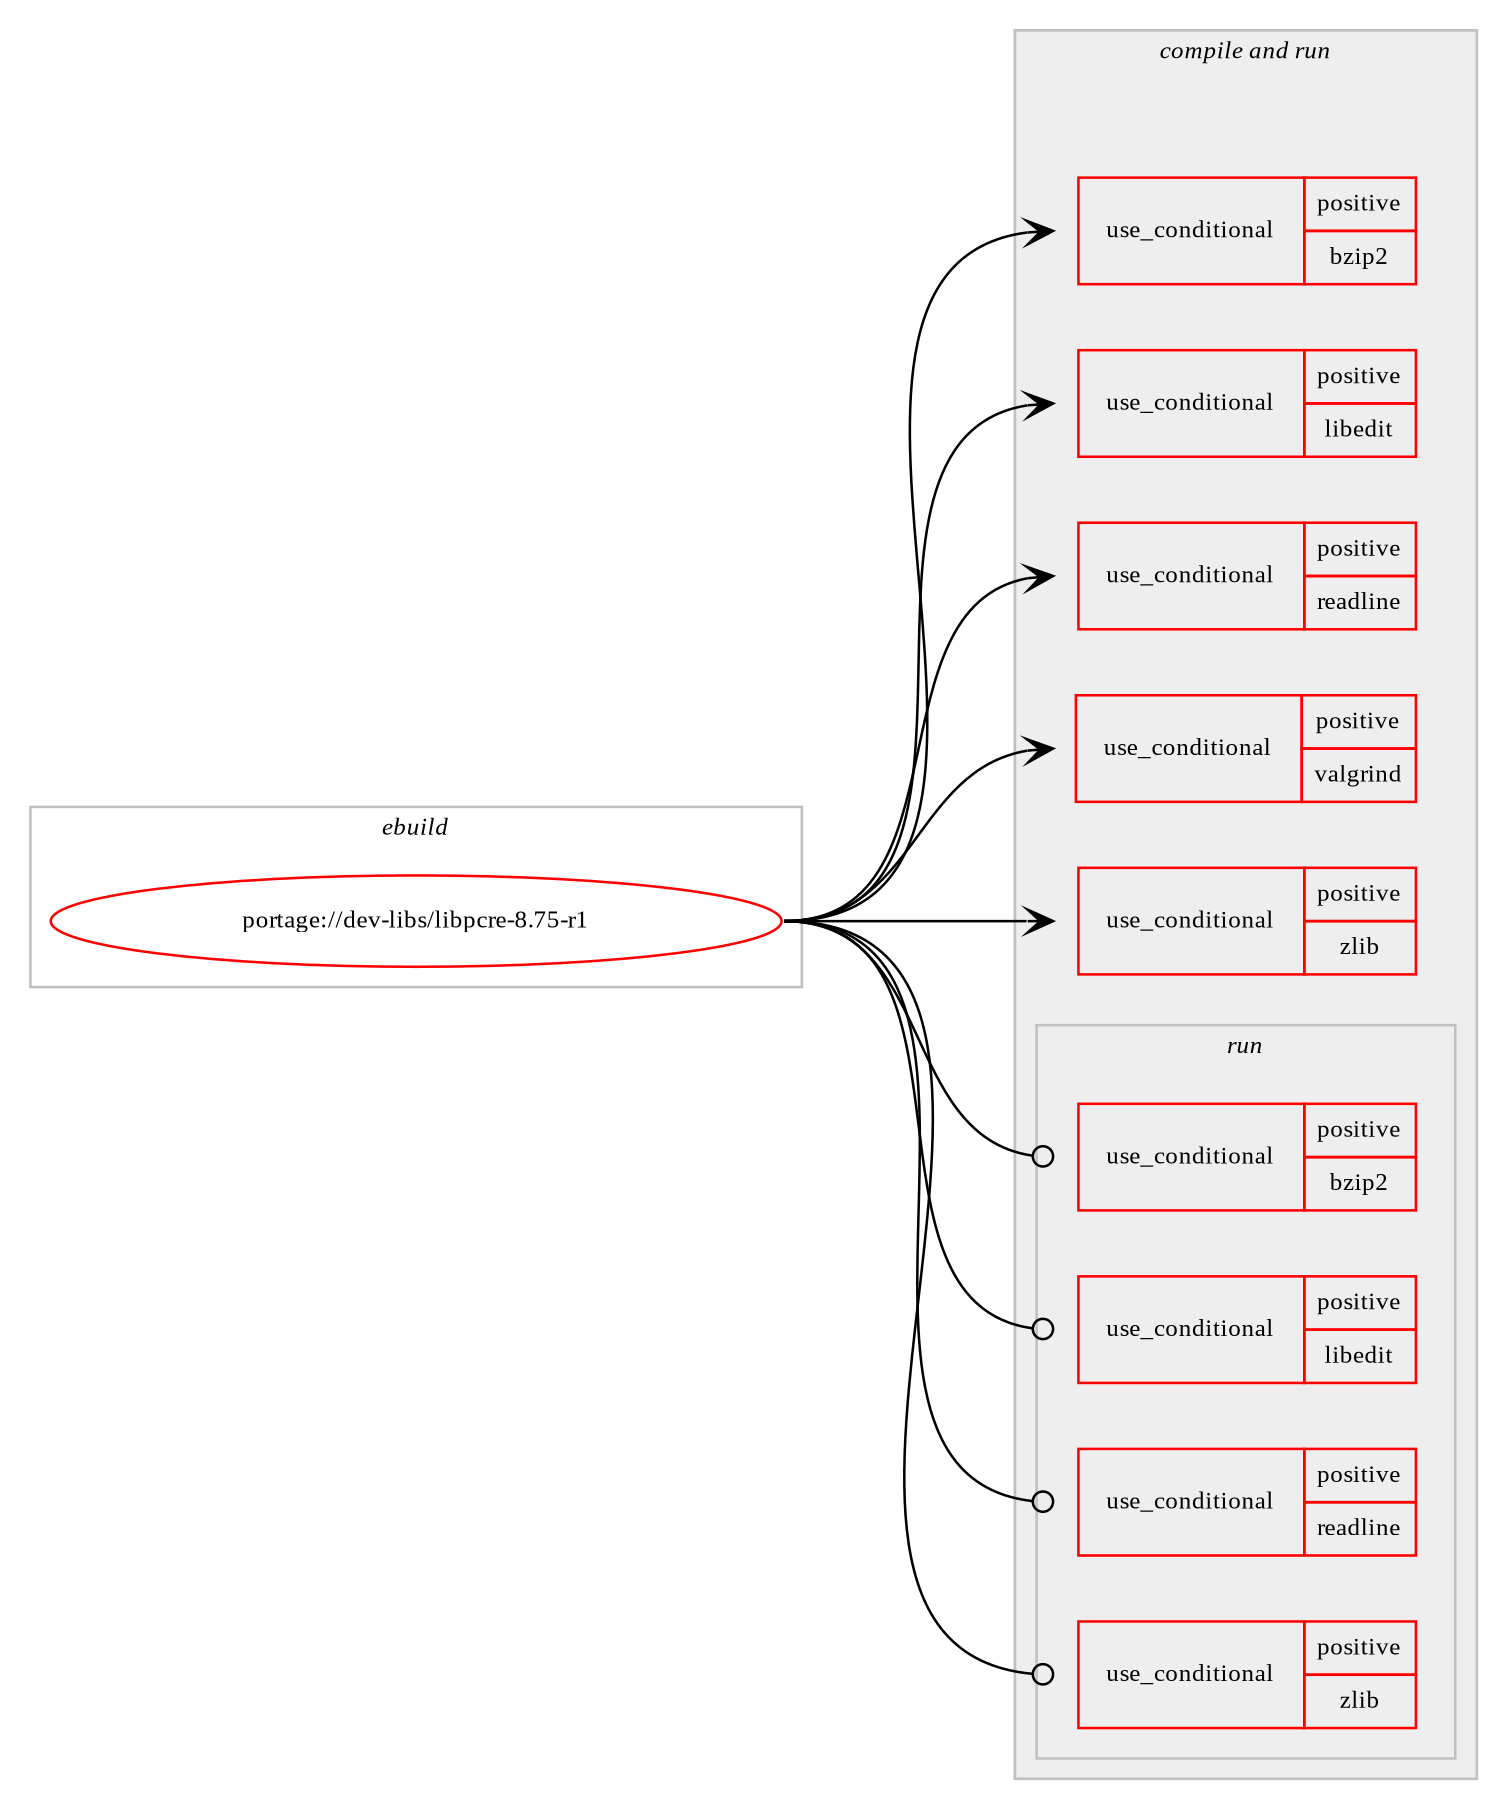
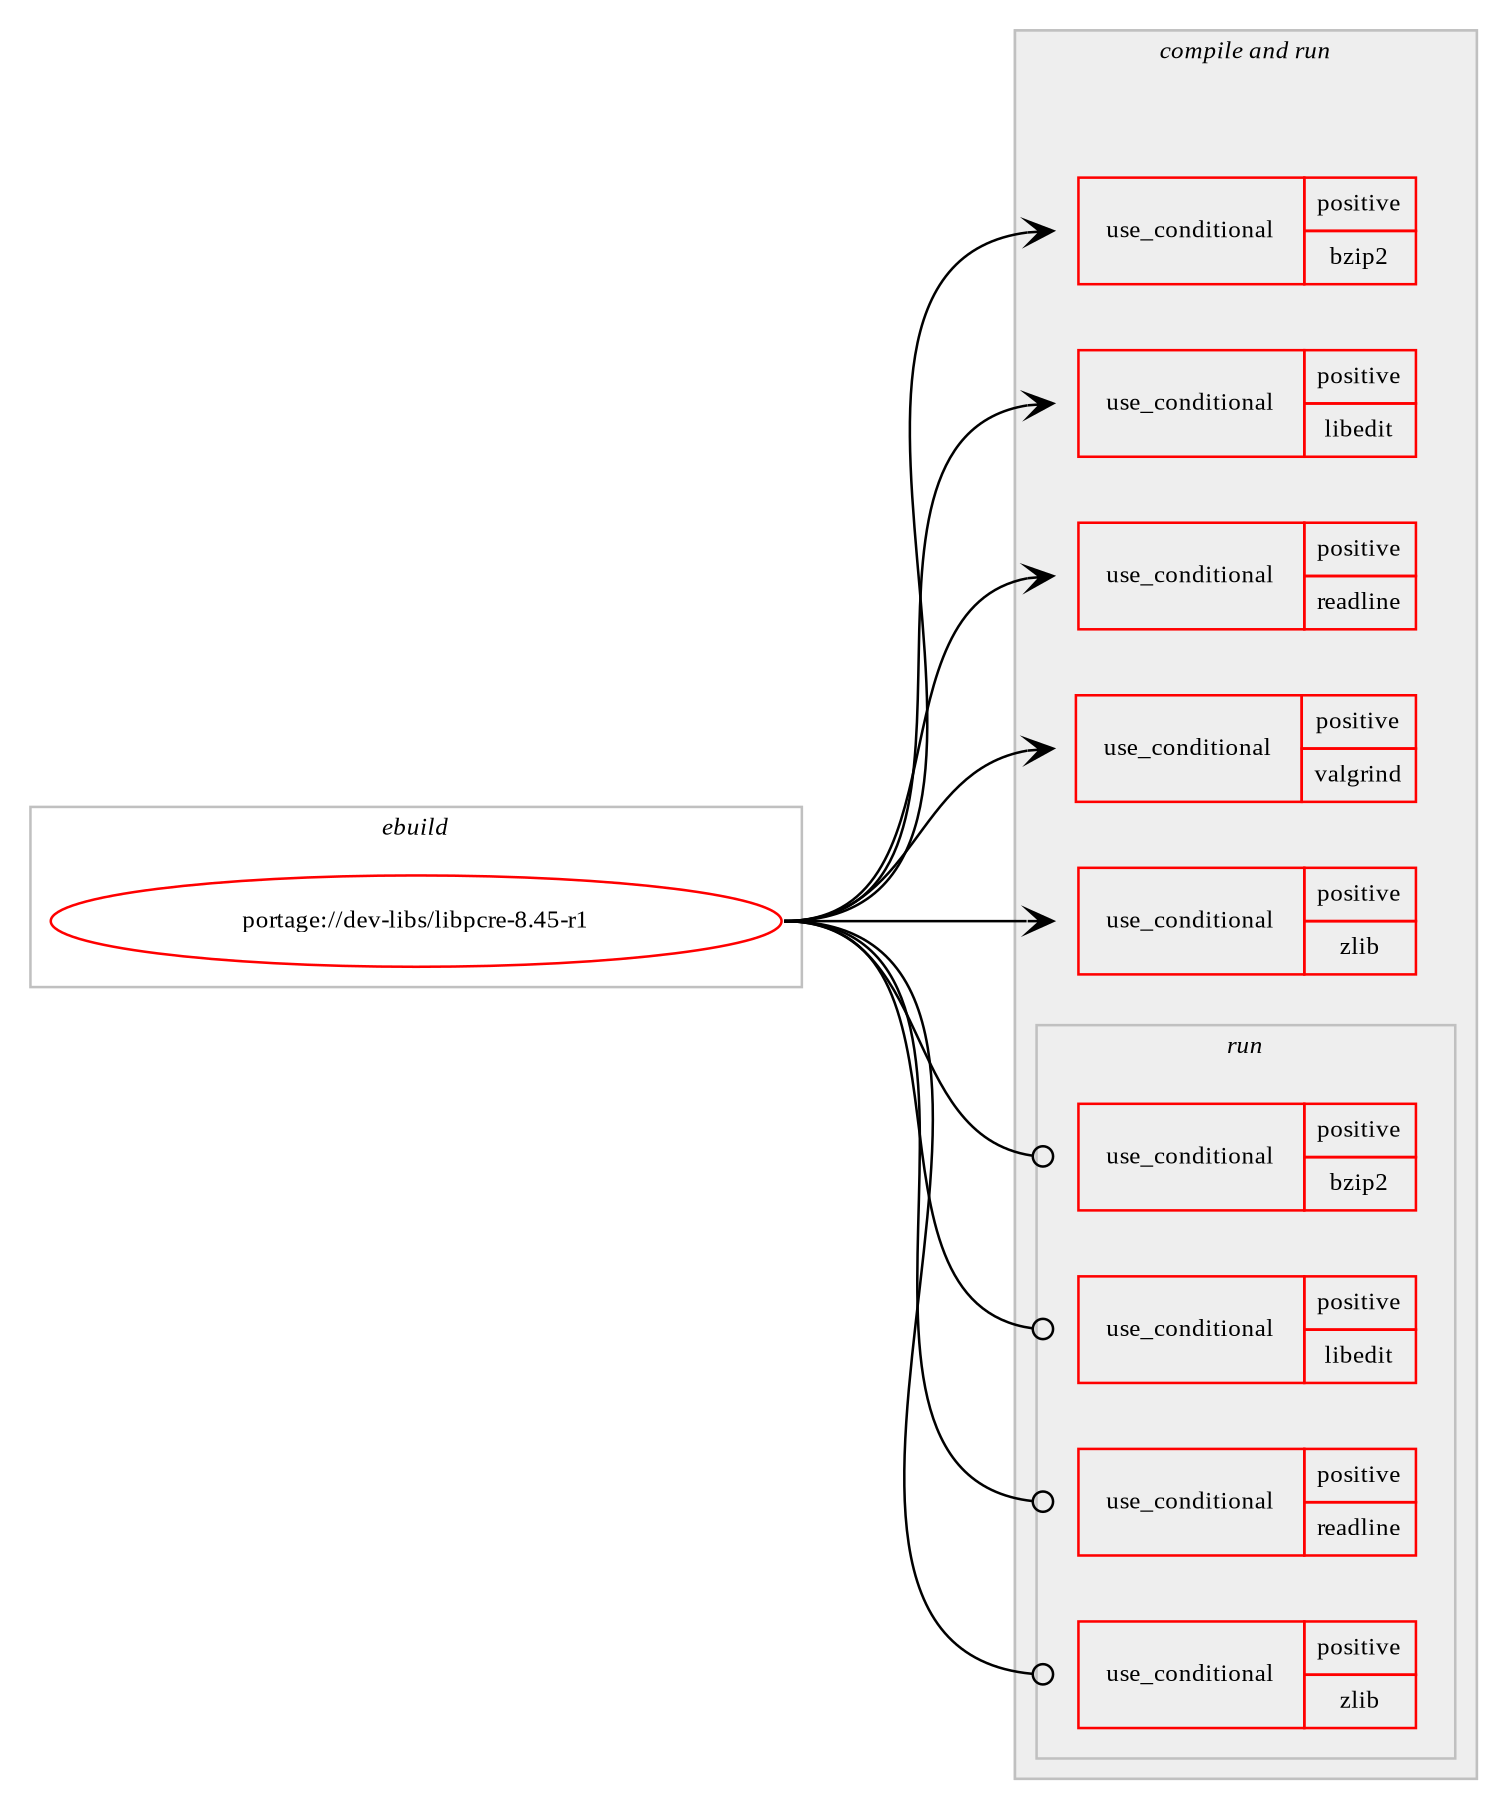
node "portage://dev-libs/libpcre-8.75-r1": label "portage://dev-libs/libpcre-8.75-r1" -> "portage://dev-libs/libpcre-8.45-r1"
